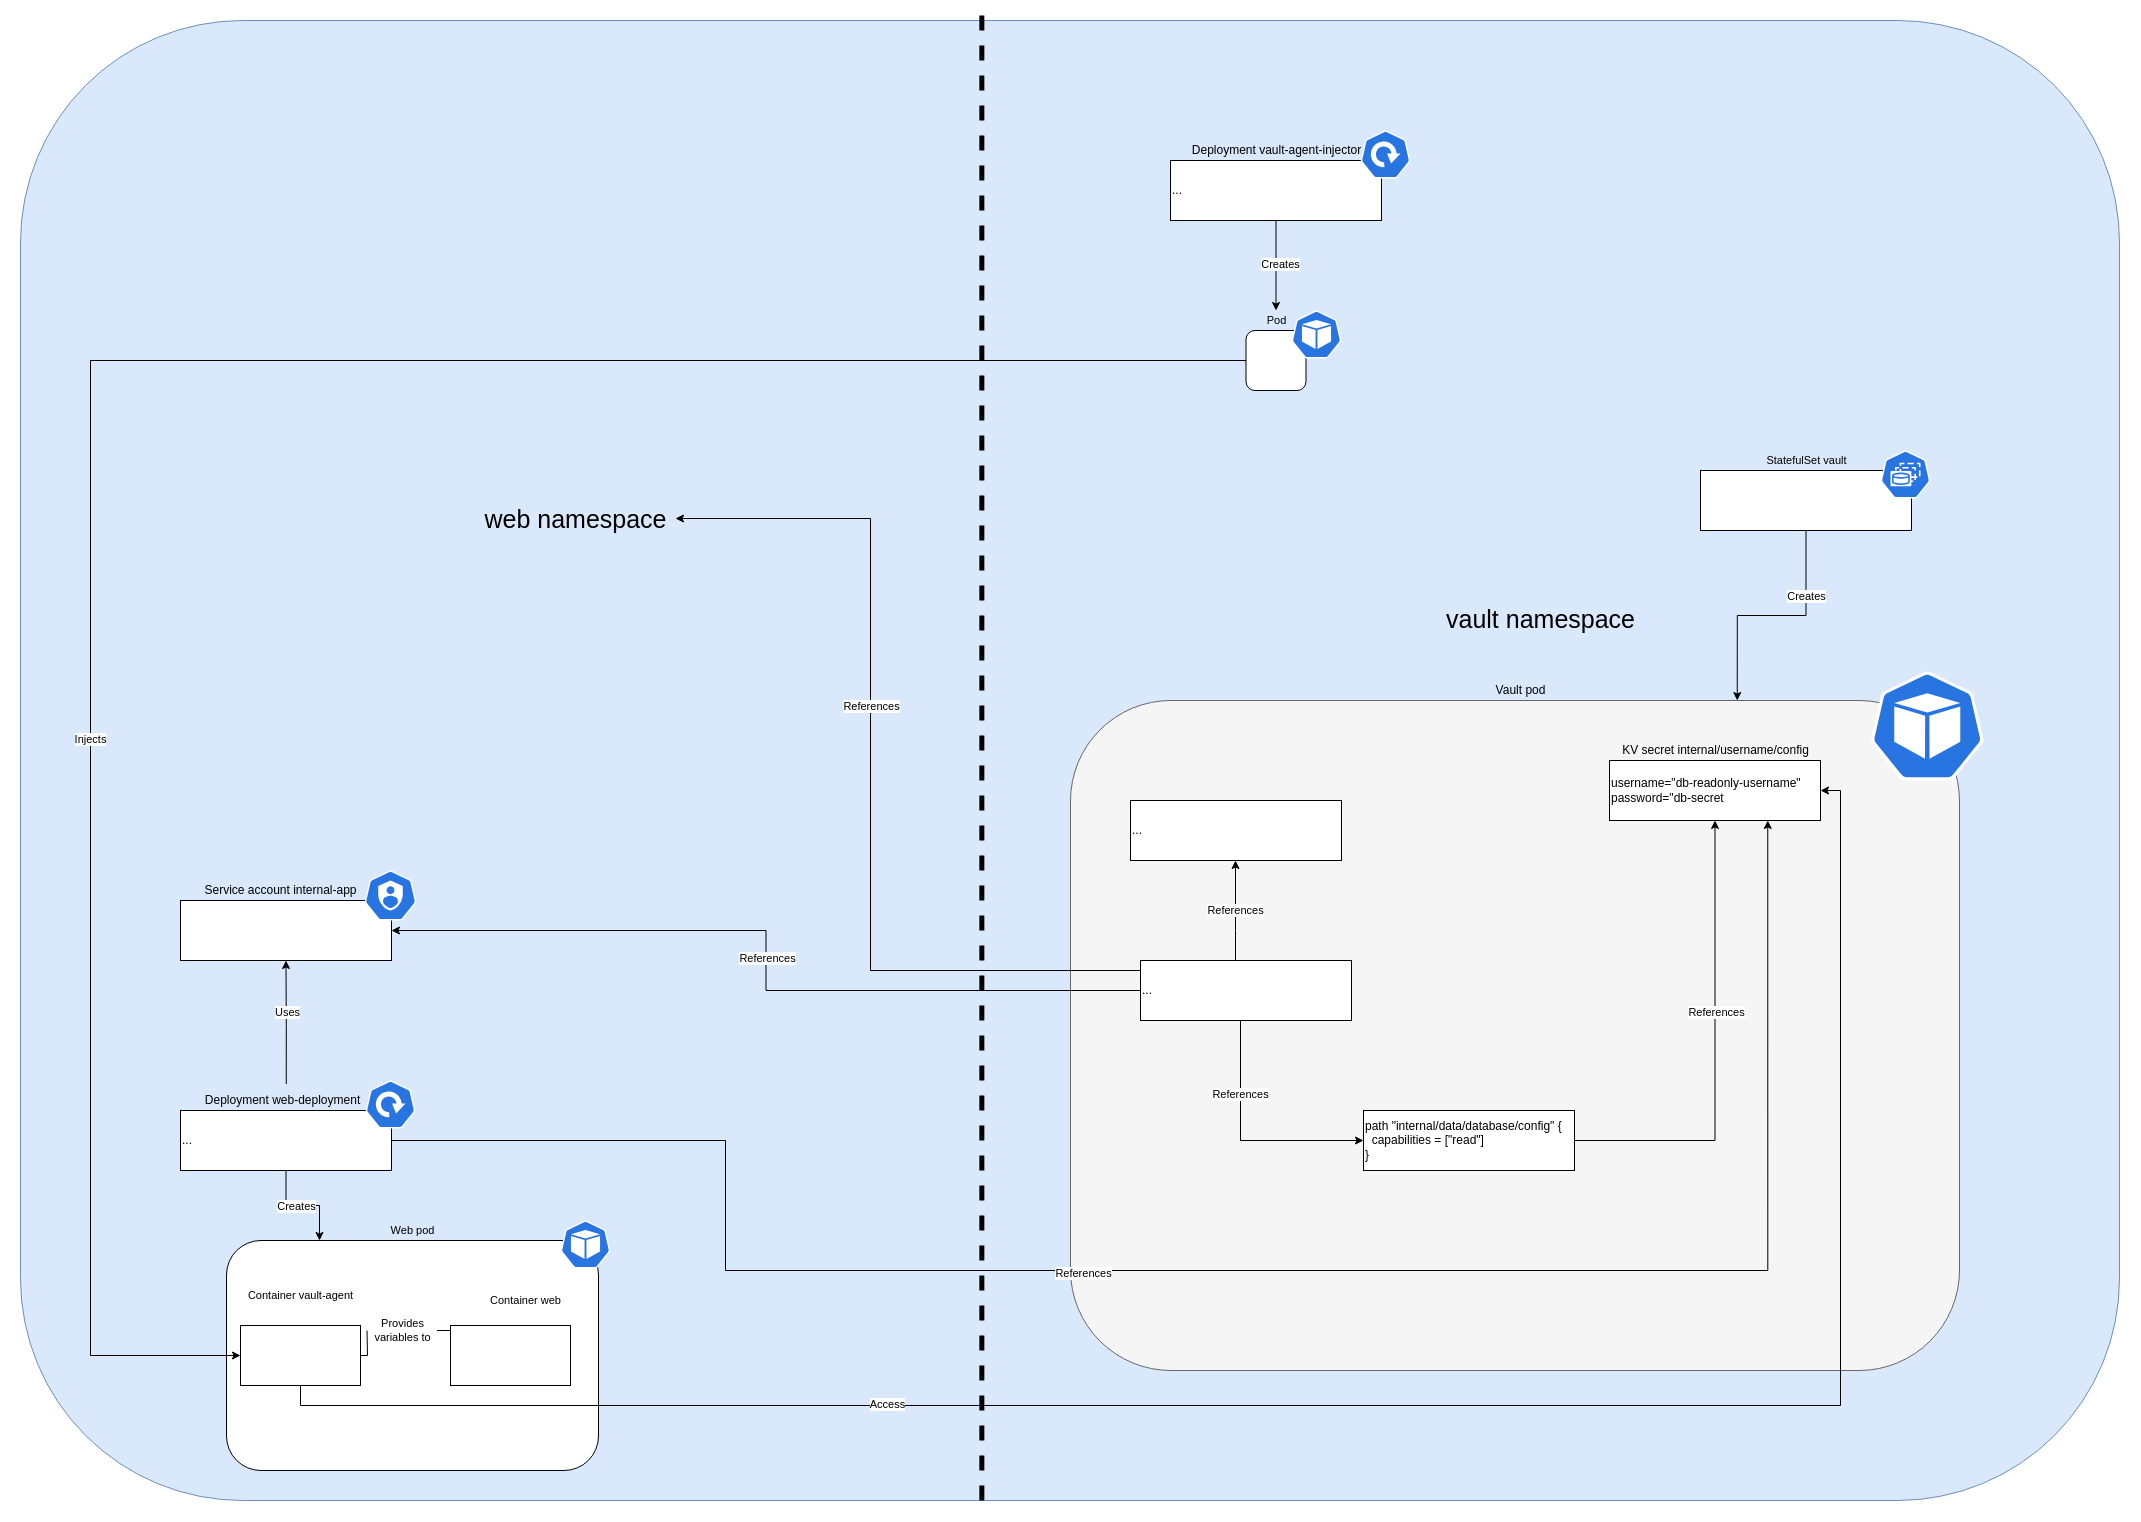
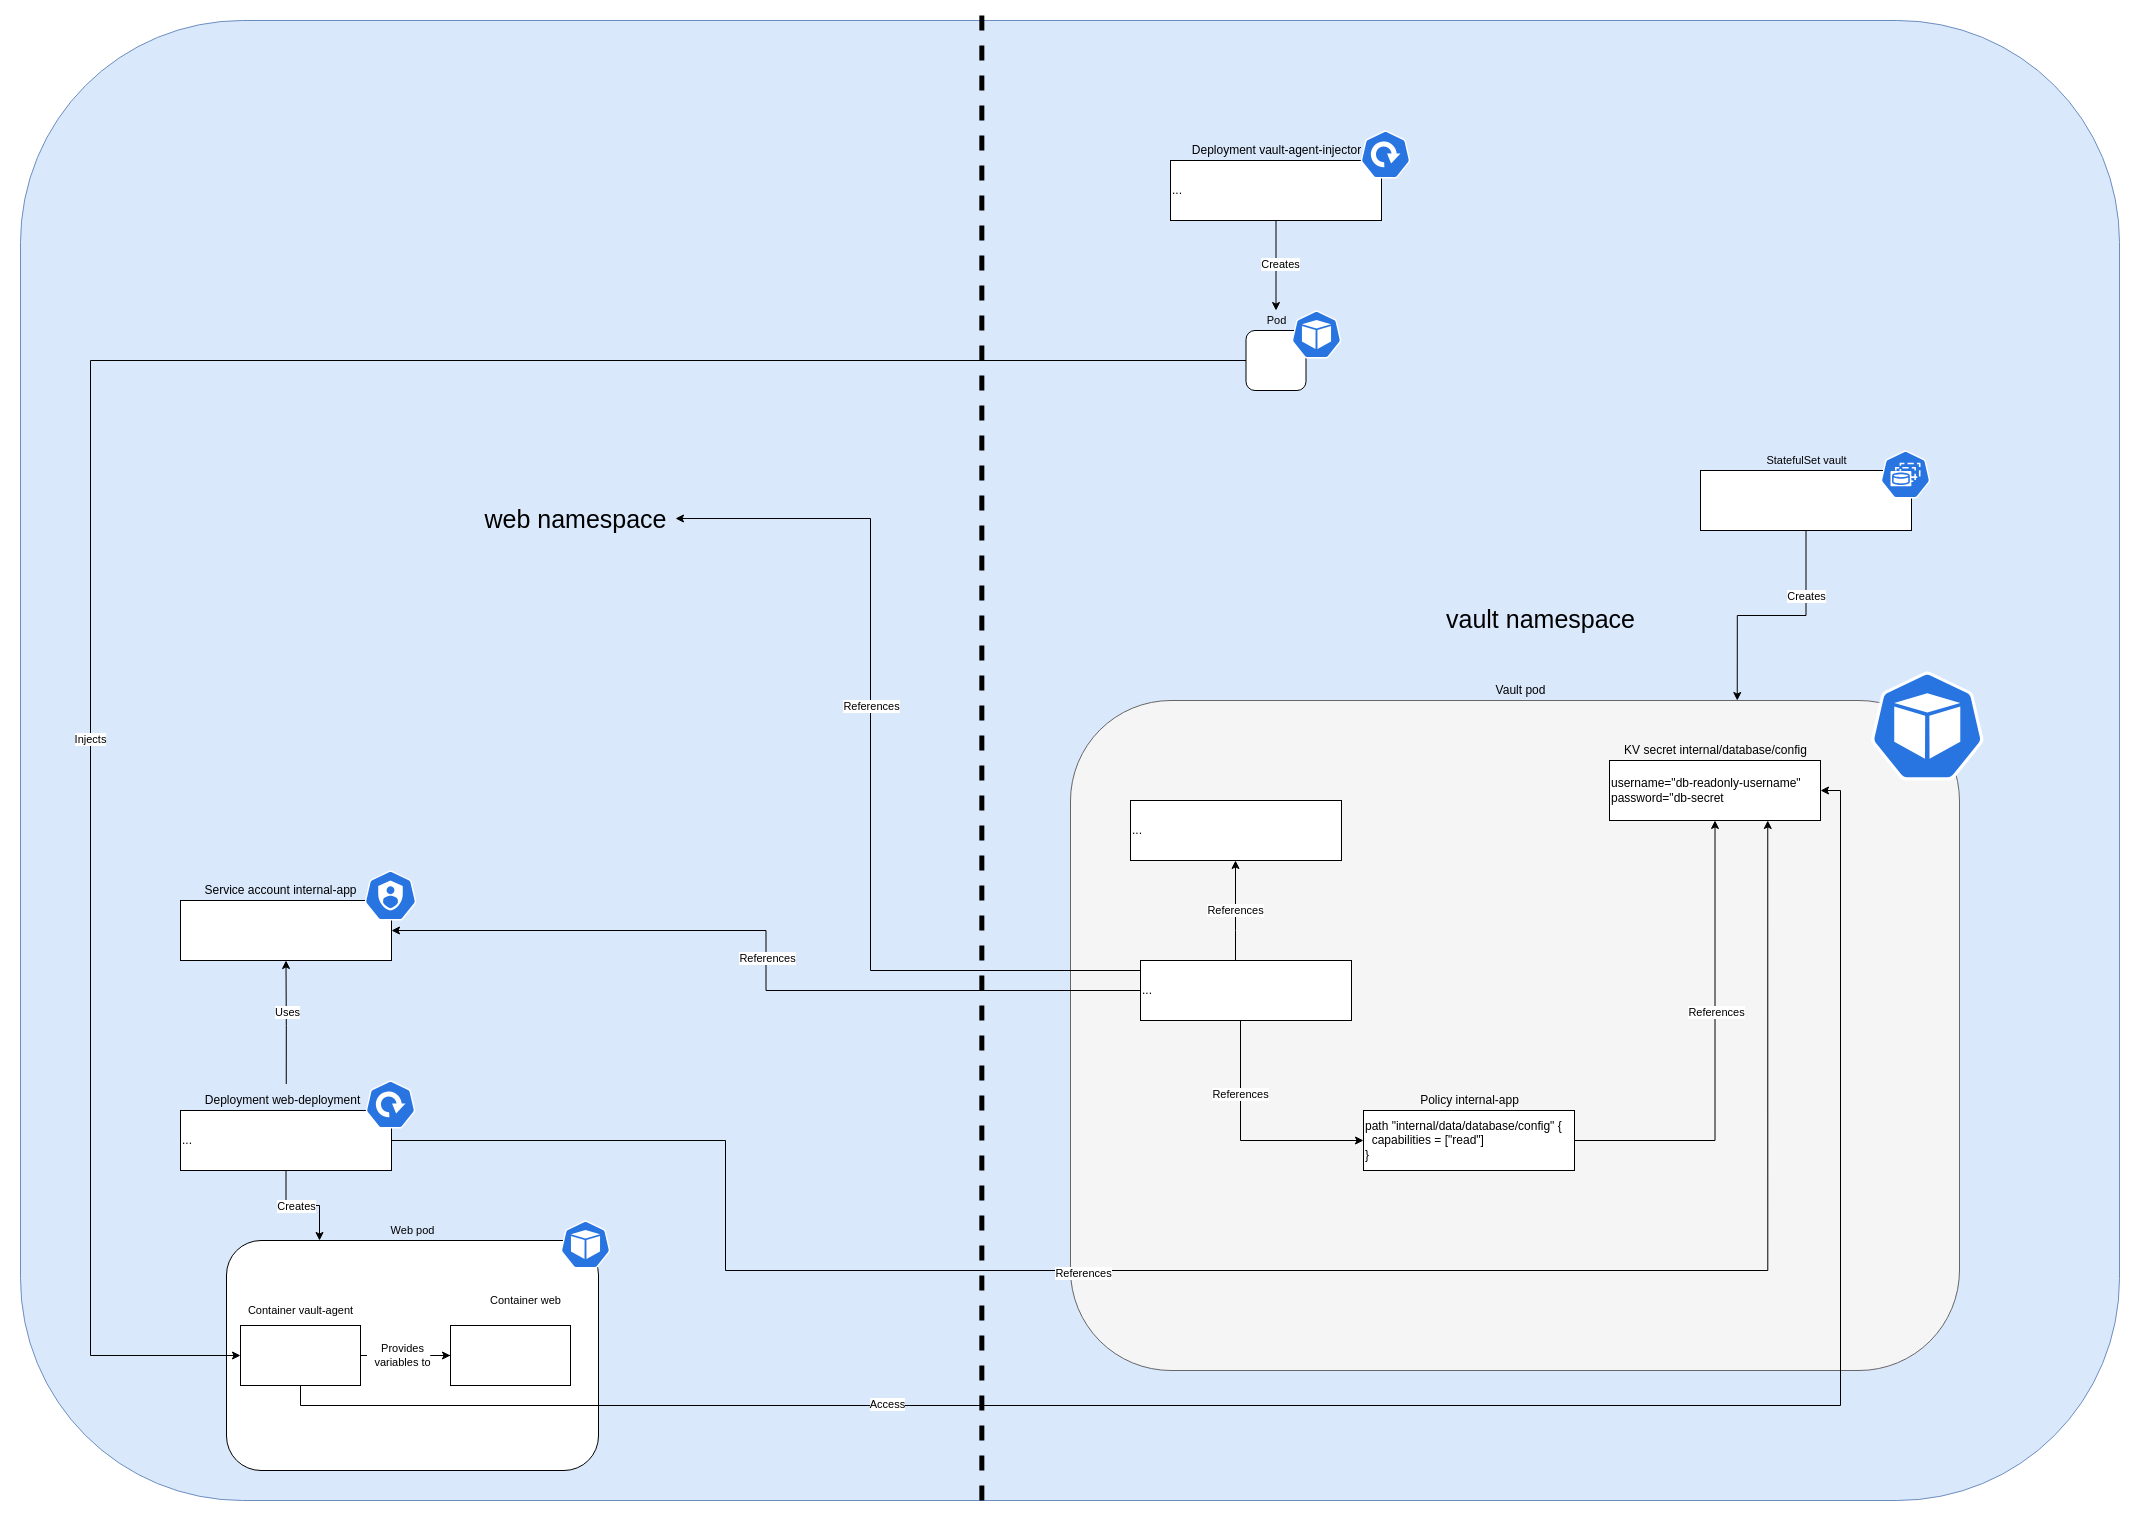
node "KV secret internal/username/config": label "KV secret internal/username/config" -> "KV secret internal/database/config"
node "Policy internal-app": added
node "Container vault-agent": moved (301, 1296) -> (301, 1311)
node "Provides variables to": moved (402, 1331) -> (402, 1356)
